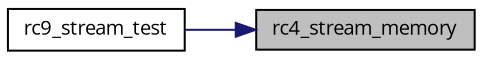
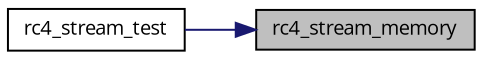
node "rc9_stream_test": label "rc9_stream_test" -> "rc4_stream_test"
